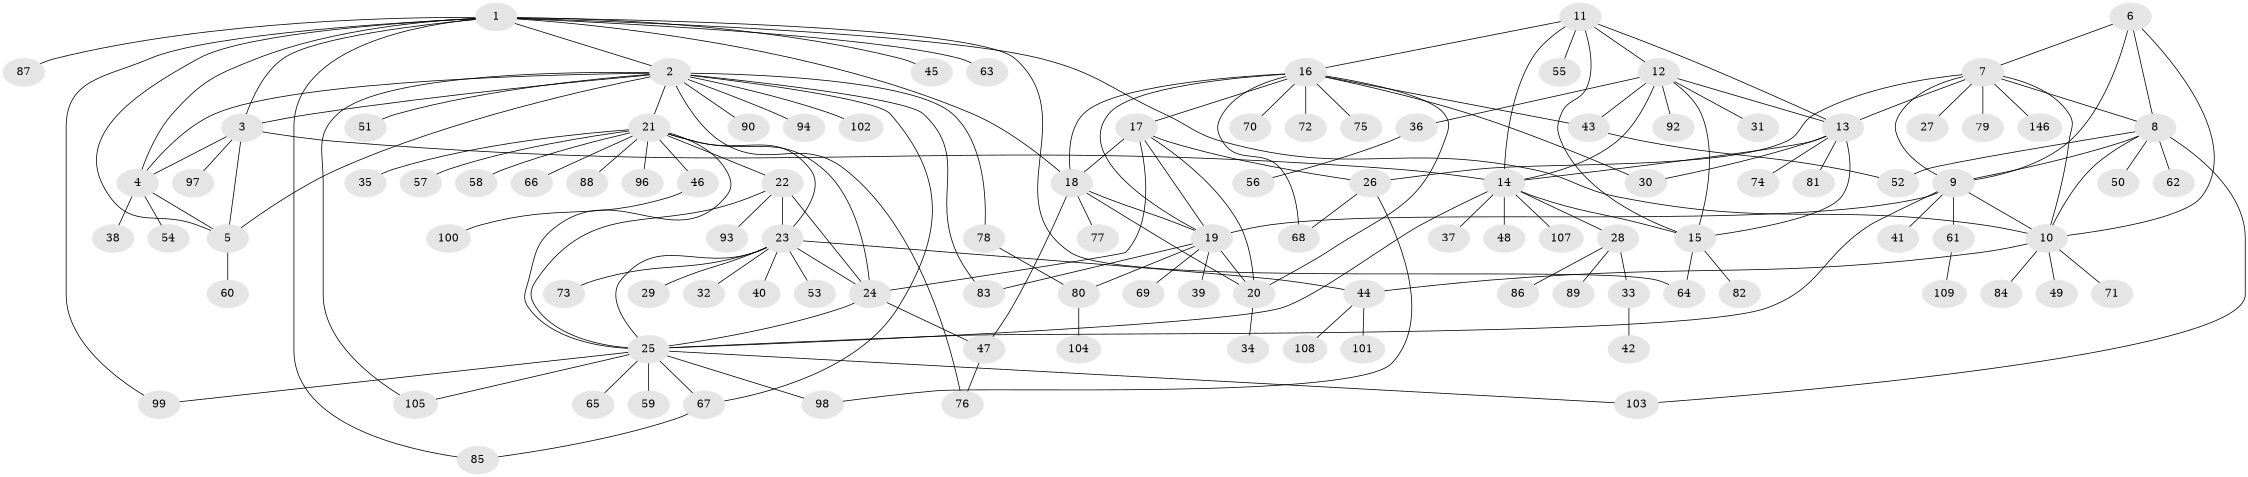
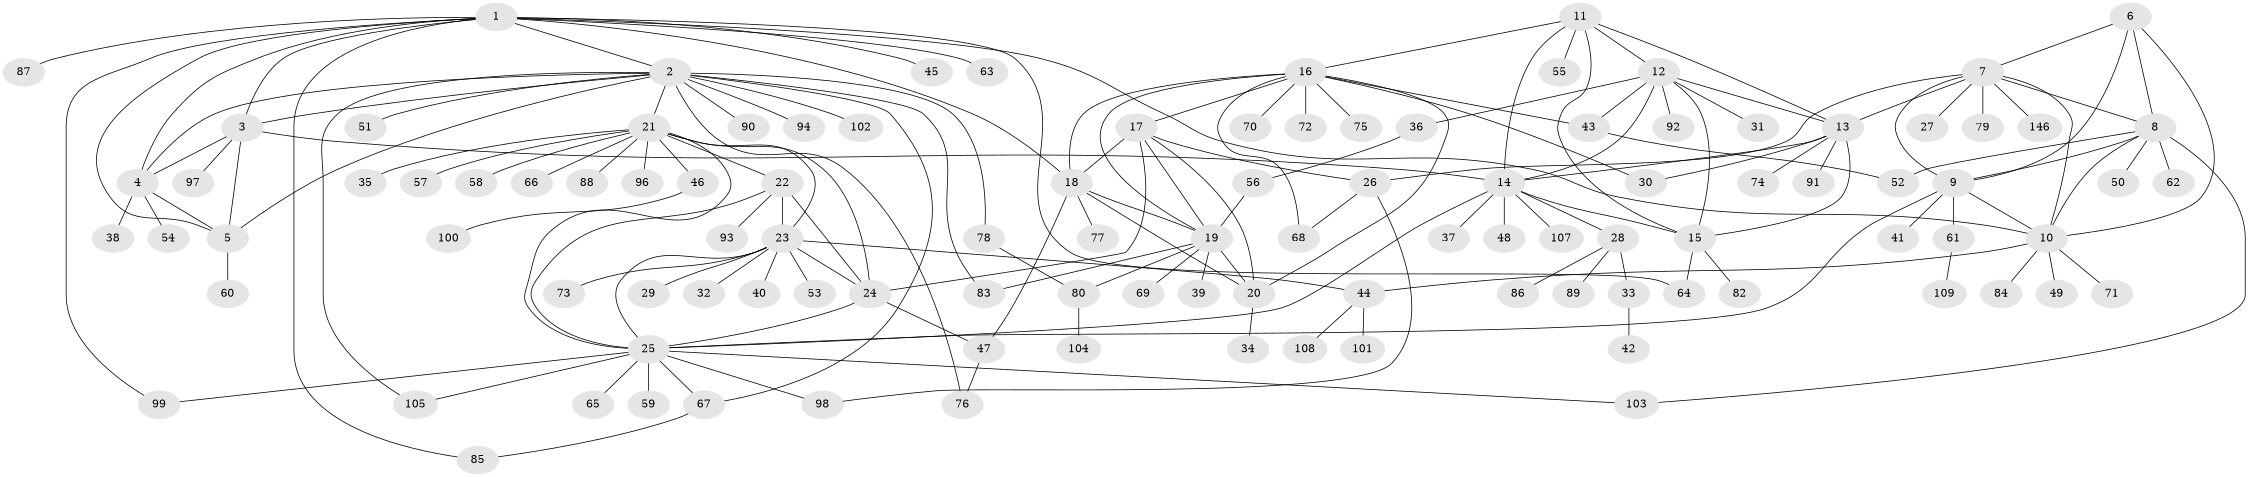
node "81": label "81" -> "91"
edge "9" -- "19": now "56" -- "19"
